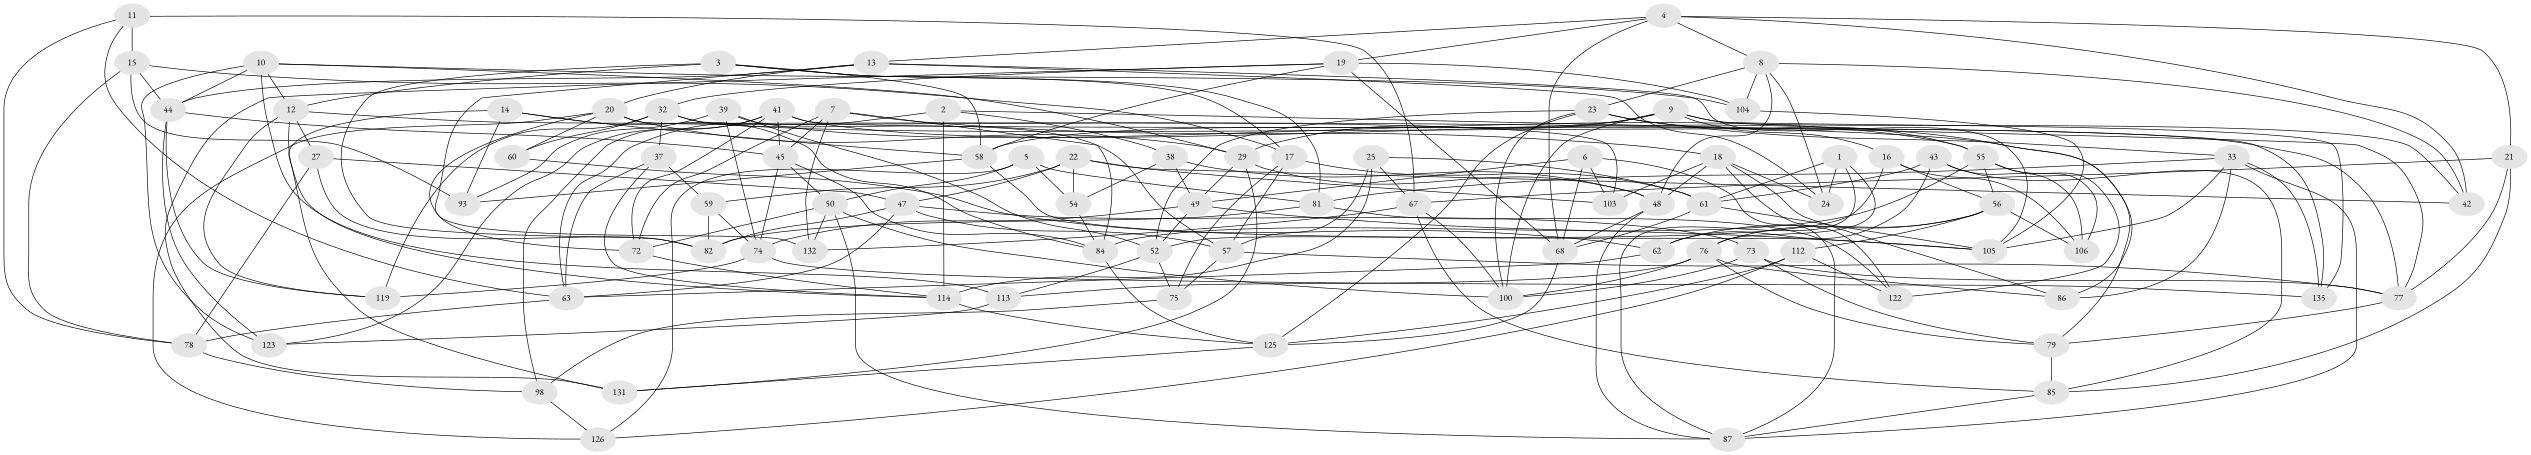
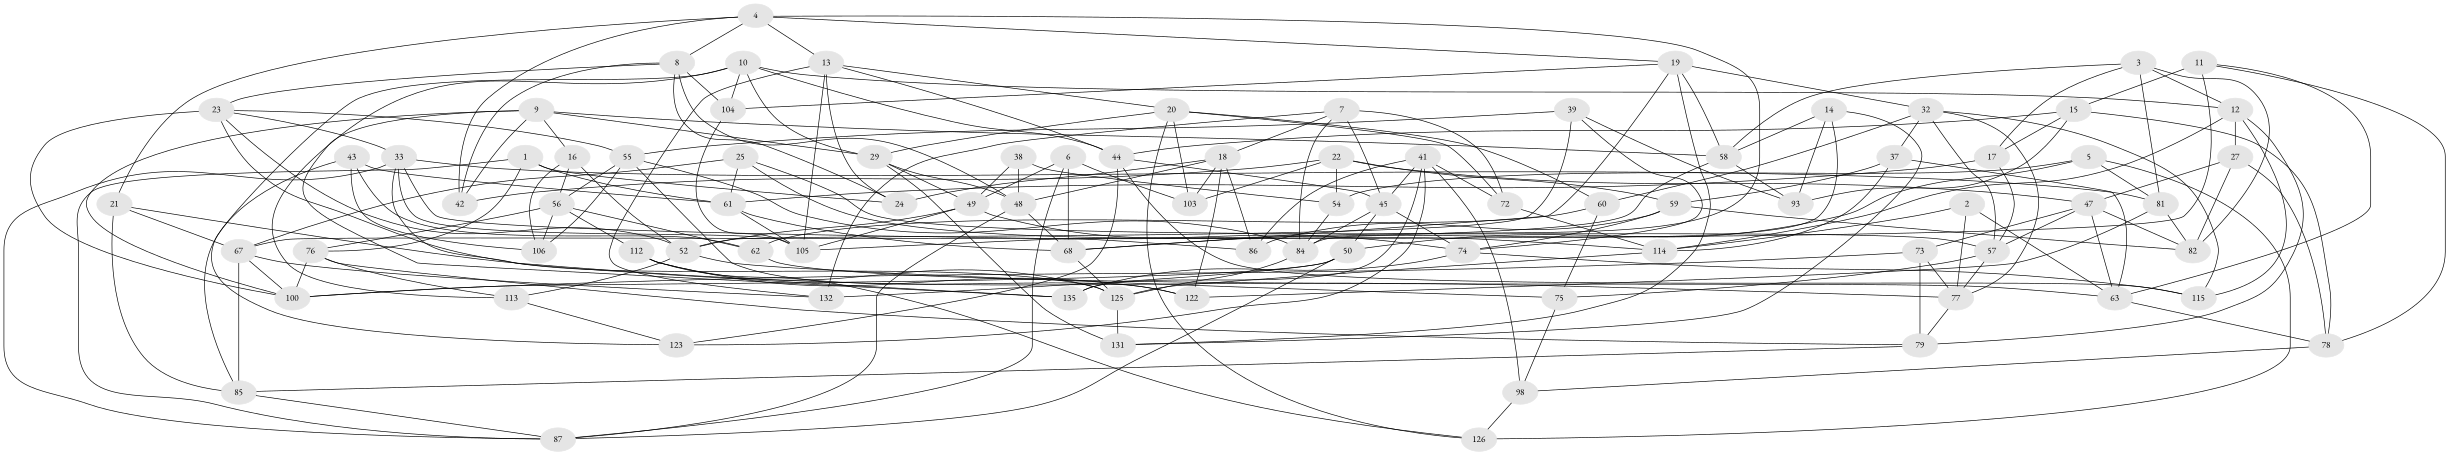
edge "2" -- "38": removed
edge "17" -- "75": now "60" -- "75"
edge "50" -- "72": removed
edge "76" -- "86": now "59" -- "86"
node "119": label "119" -> "115"
